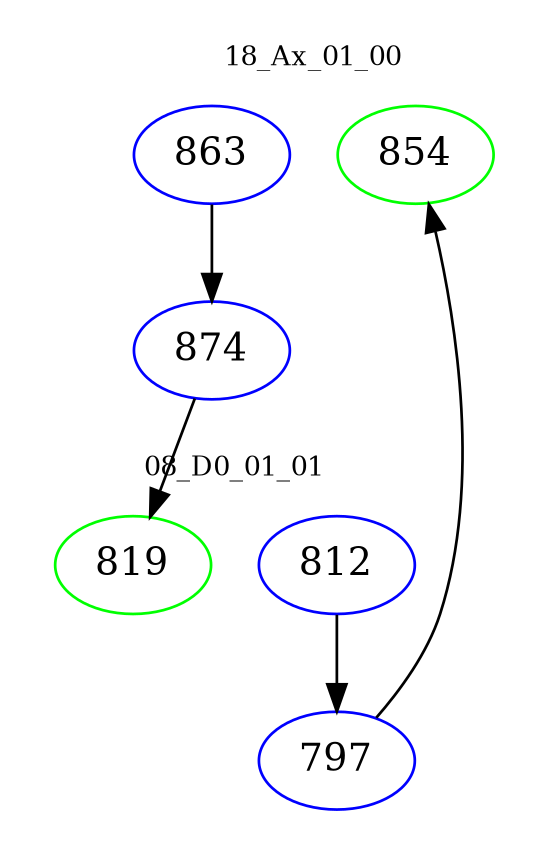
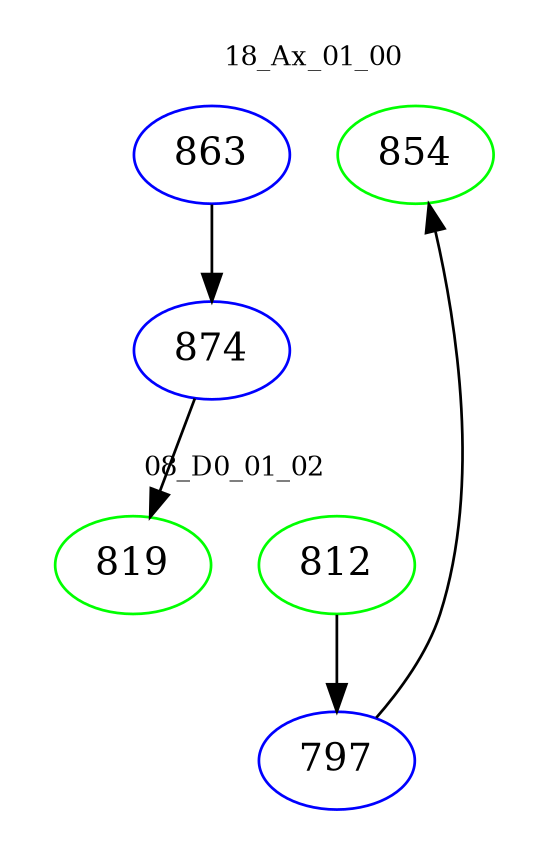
cluster "08_D0_01_01": label "08_D0_01_01" -> "08_D0_01_02"
node "812": color blue -> green
